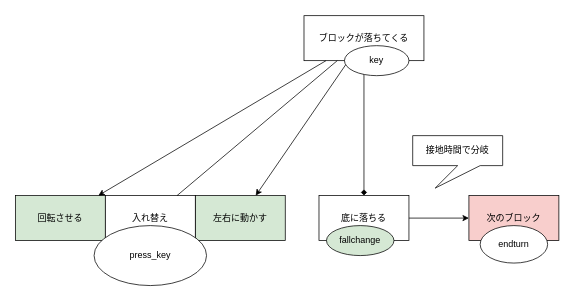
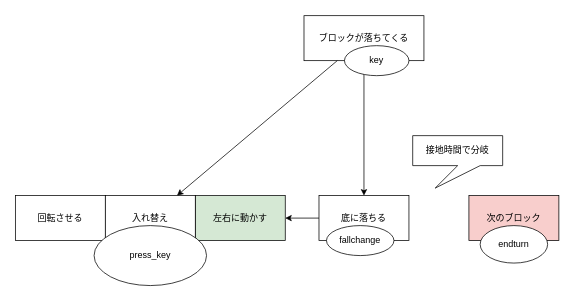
edge "ブロックが落ちてくる" -> "回転させる": removed
edge "ブロックが落ちてくる" -> "左右に動かす": removed
edge "ブロックが落ちてくる" -> "底に落ちる": arrowhead diamond -> classic
edge "ブロックが落ちてくる" -- "入れ替え": arrowhead none -> classic
node "回転させる": fillcolor #d5e8d4 -> #ffffff
edge "底に落ちる" -> "左右に動かす": added
edge "底に落ちる" -> "次のブロック": removed
node "fallchange": fillcolor #d5e8d4 -> #ffffff
